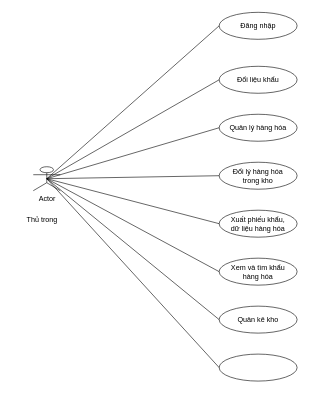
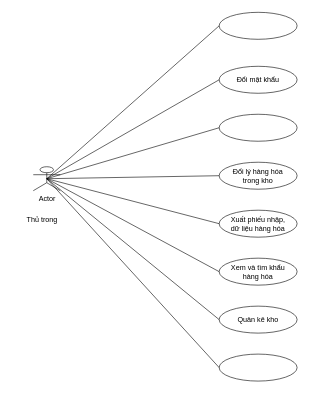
node "Đăng nhập": removed
node "Đổi liệu khẩu": label "Đổi liệu khẩu" -> "Đổi mật khẩu"
node "Quản lý hàng hóa": removed
node "Xuất phiếu khẩu, dữ liệu hàng hóa": label "Xuất phiếu khẩu, dữ liệu hàng hóa" -> "Xuất phiếu nhập, dữ liệu hàng hóa"
